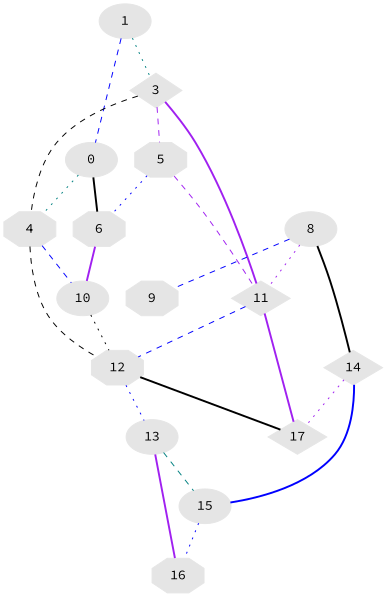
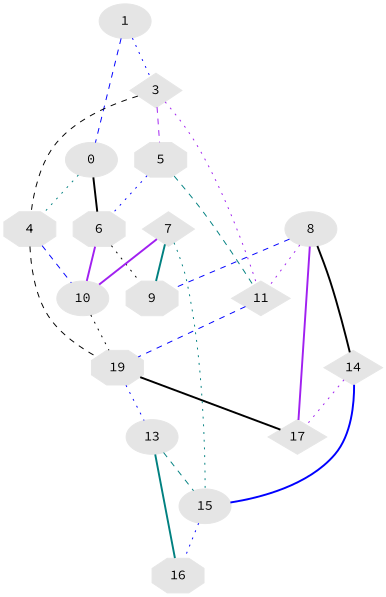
edge "1" -- "3": color teal -> blue
edge "3" -- "11": style bold -> dotted
node "7": added
edge "5" -- "11": color purple -> teal
edge "6" -- "9": added
node "12": label "12" -> "19"
edge "11" -- "17": now "8" -- "17"
edge "13" -- "16": color purple -> teal
